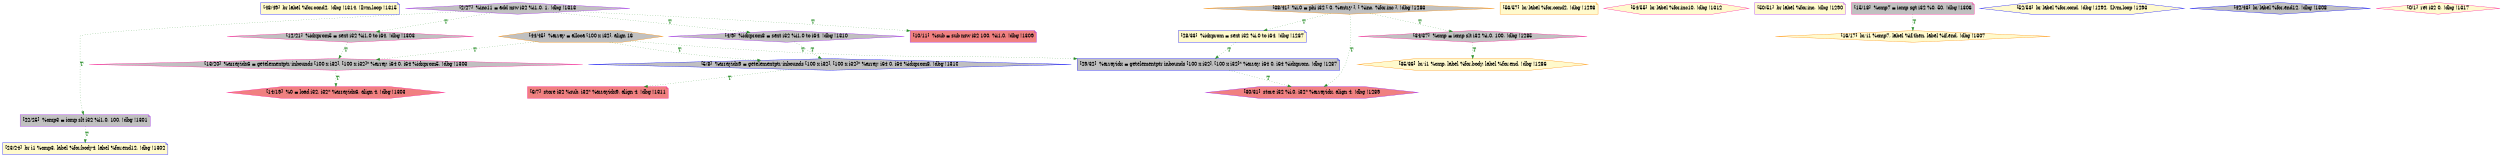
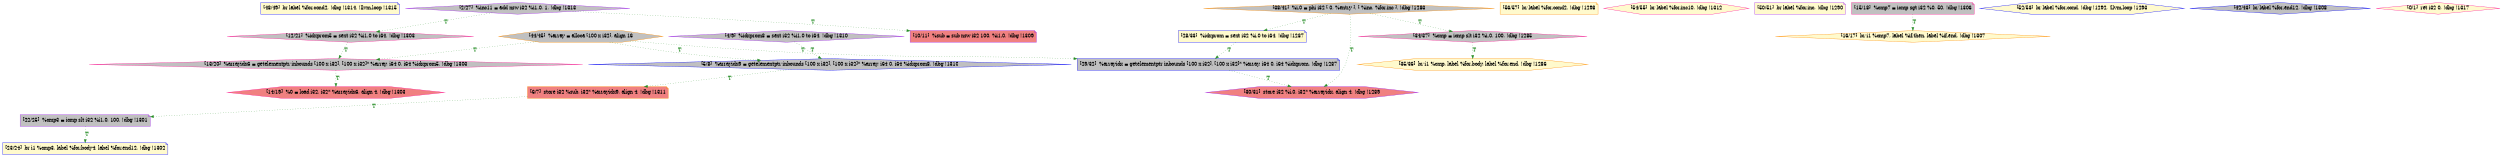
edge "[2/27]  %inc11 = add nsw i32 %i1.0, 1, !dbg !1313" -> "[4/9]  %idxprom8 = sext i32 %i1.0 to i64, !dbg !1310": removed, label "T"
edge "[2/27]  %inc11 = add nsw i32 %i1.0, 1, !dbg !1313" -> "[22/25]  %cmp3 = icmp slt i32 %i1.0, 100, !dbg !1301": now "[6/7]  store i32 %sub, i32* %arrayidx9, align 4, !dbg !1311" -> "[22/25]  %cmp3 = icmp slt i32 %i1.0, 100, !dbg !1301"
node "[6/7]  store i32 %sub, i32* %arrayidx9, align 4, !dbg !1311": color deeppink -> darkorange
